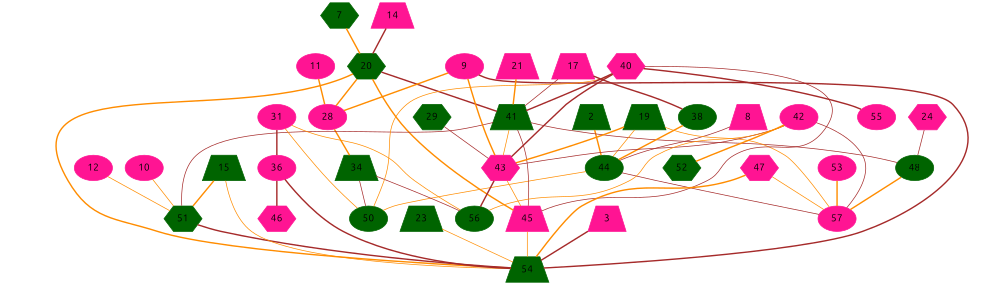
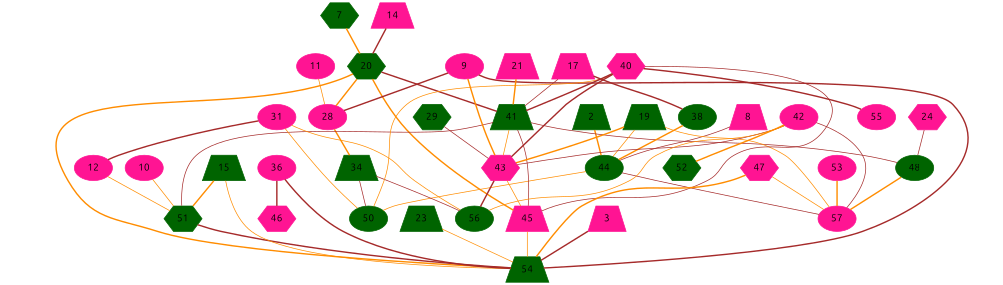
edge "11" -- "28": style bold -> solid
edge "9" -- "28": color darkorange -> brown
edge "31" -- "36": now "31" -- "12"
